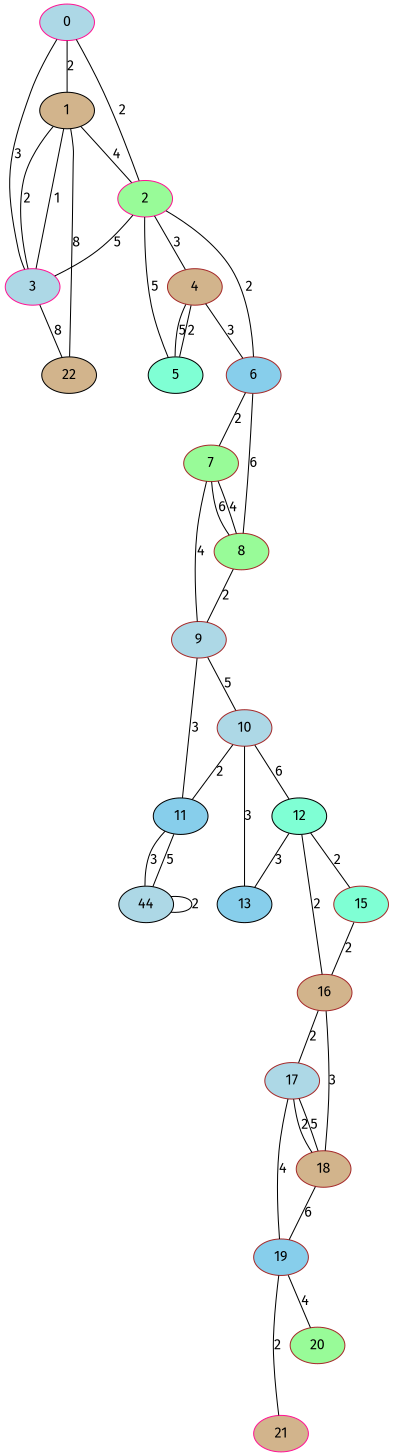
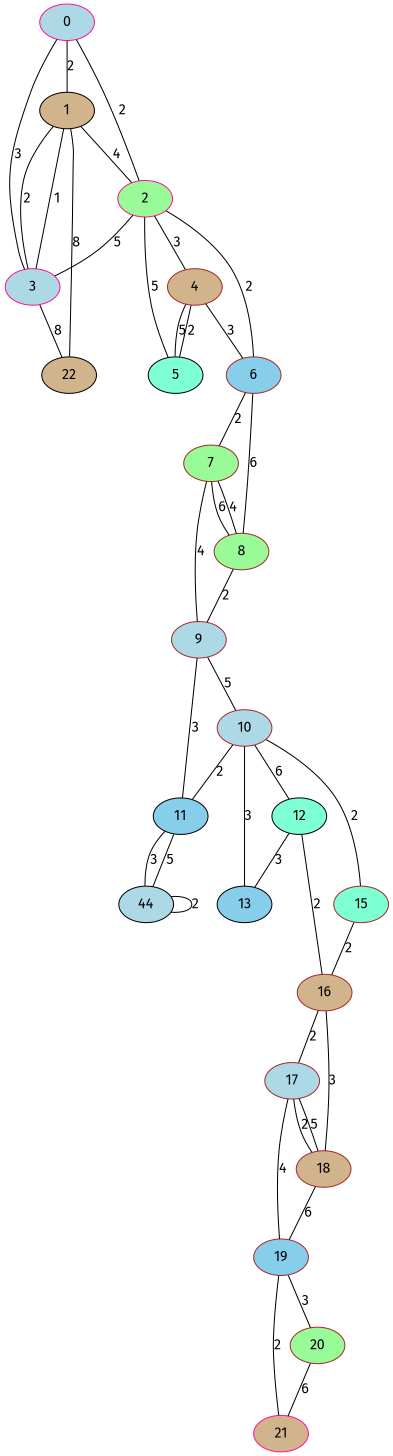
edge "12" -- "15": now "10" -- "15"
edge "19" -- "20": label "4" -> "3"
edge "20" -- "21": added, label "6"
